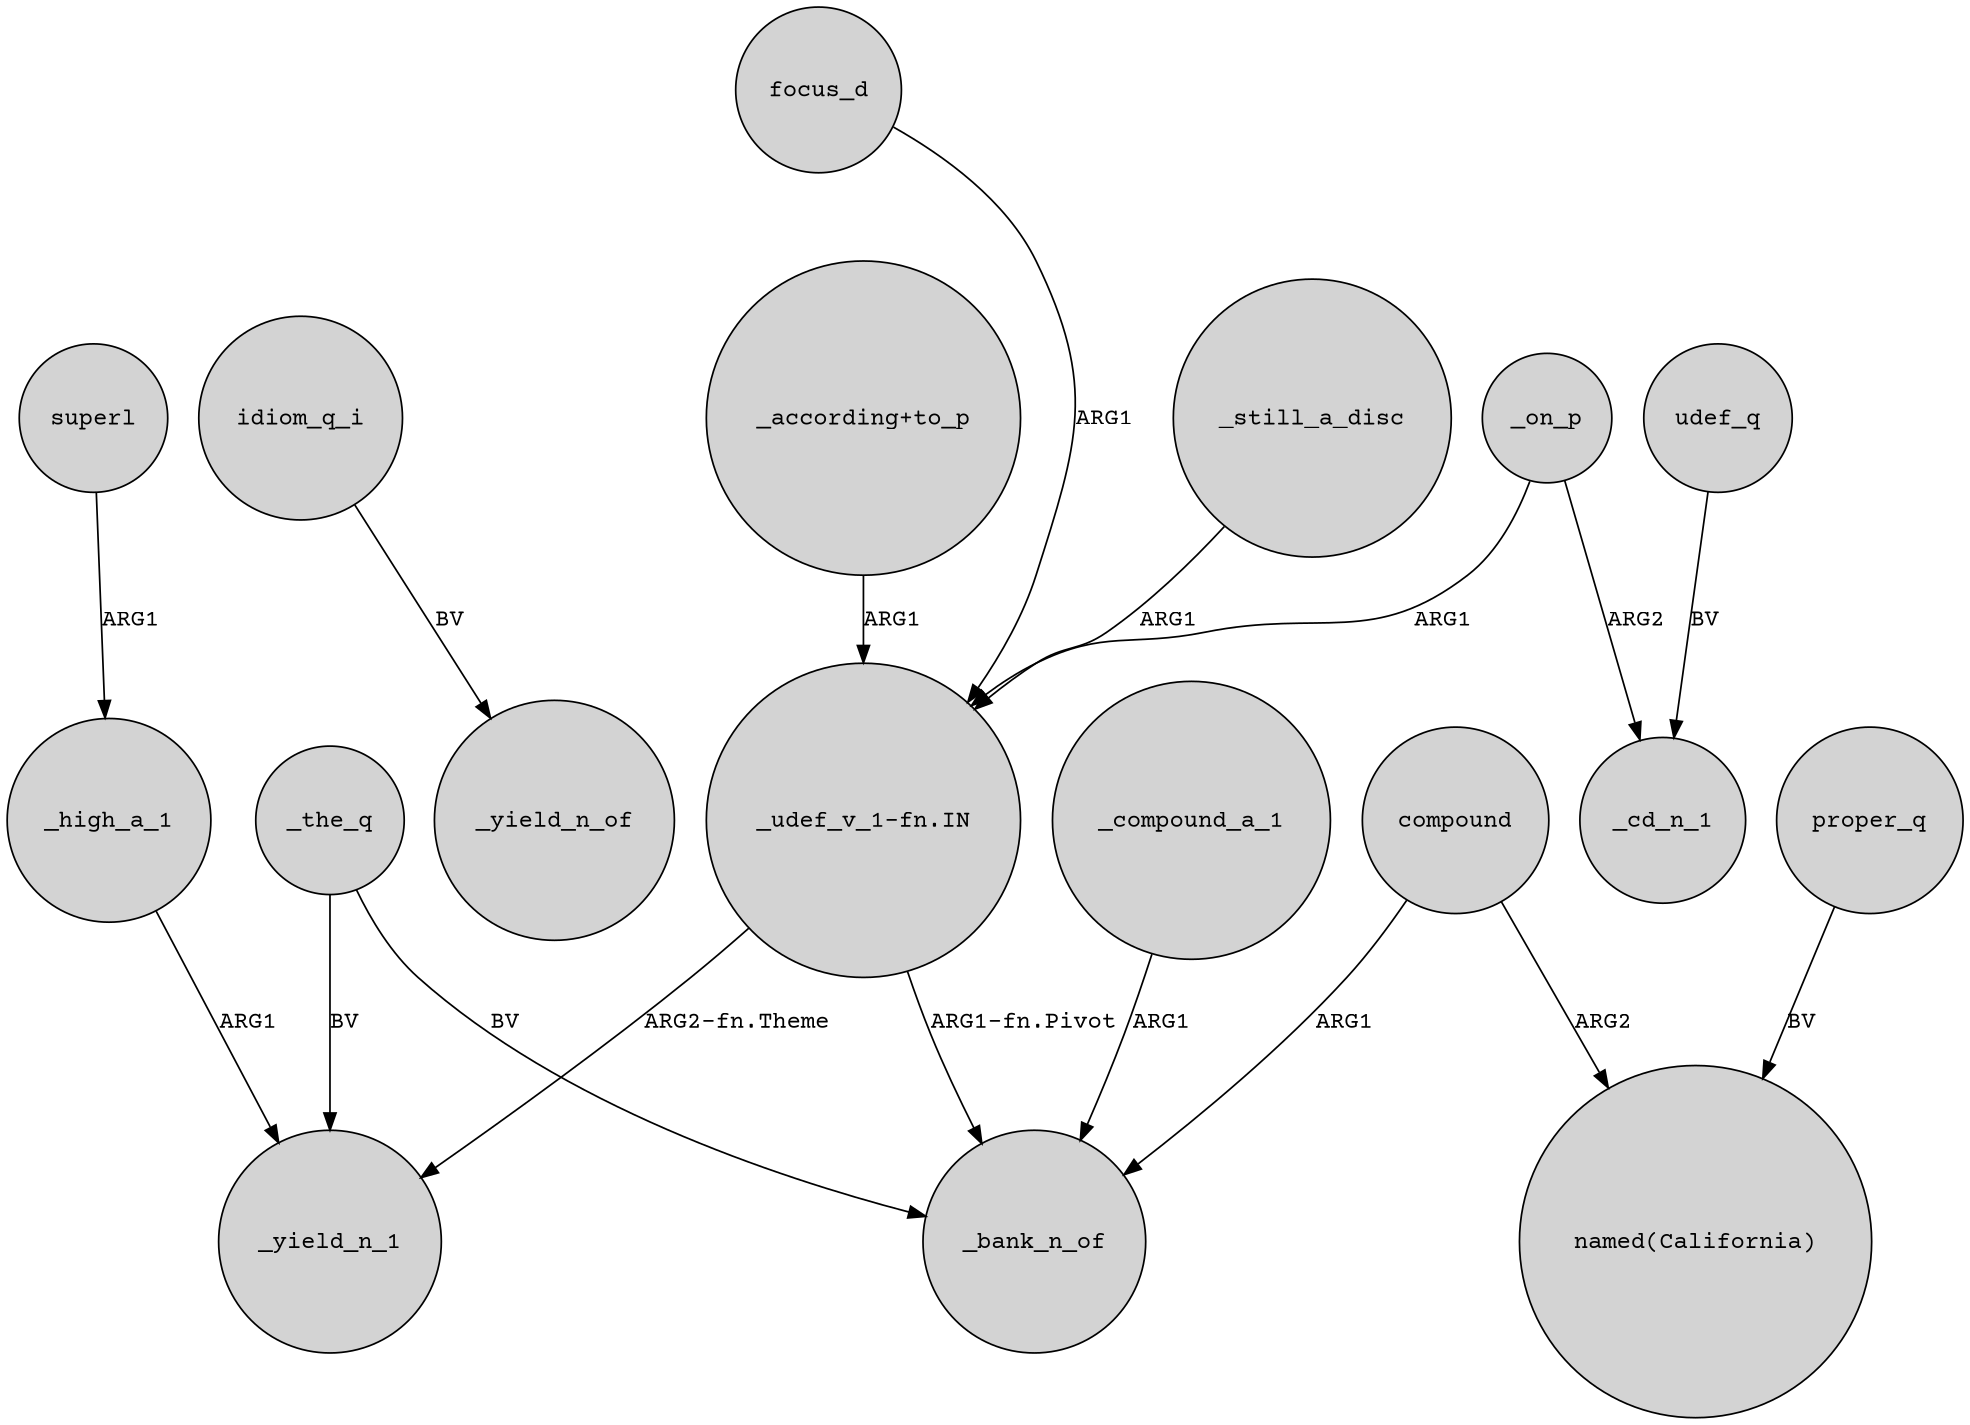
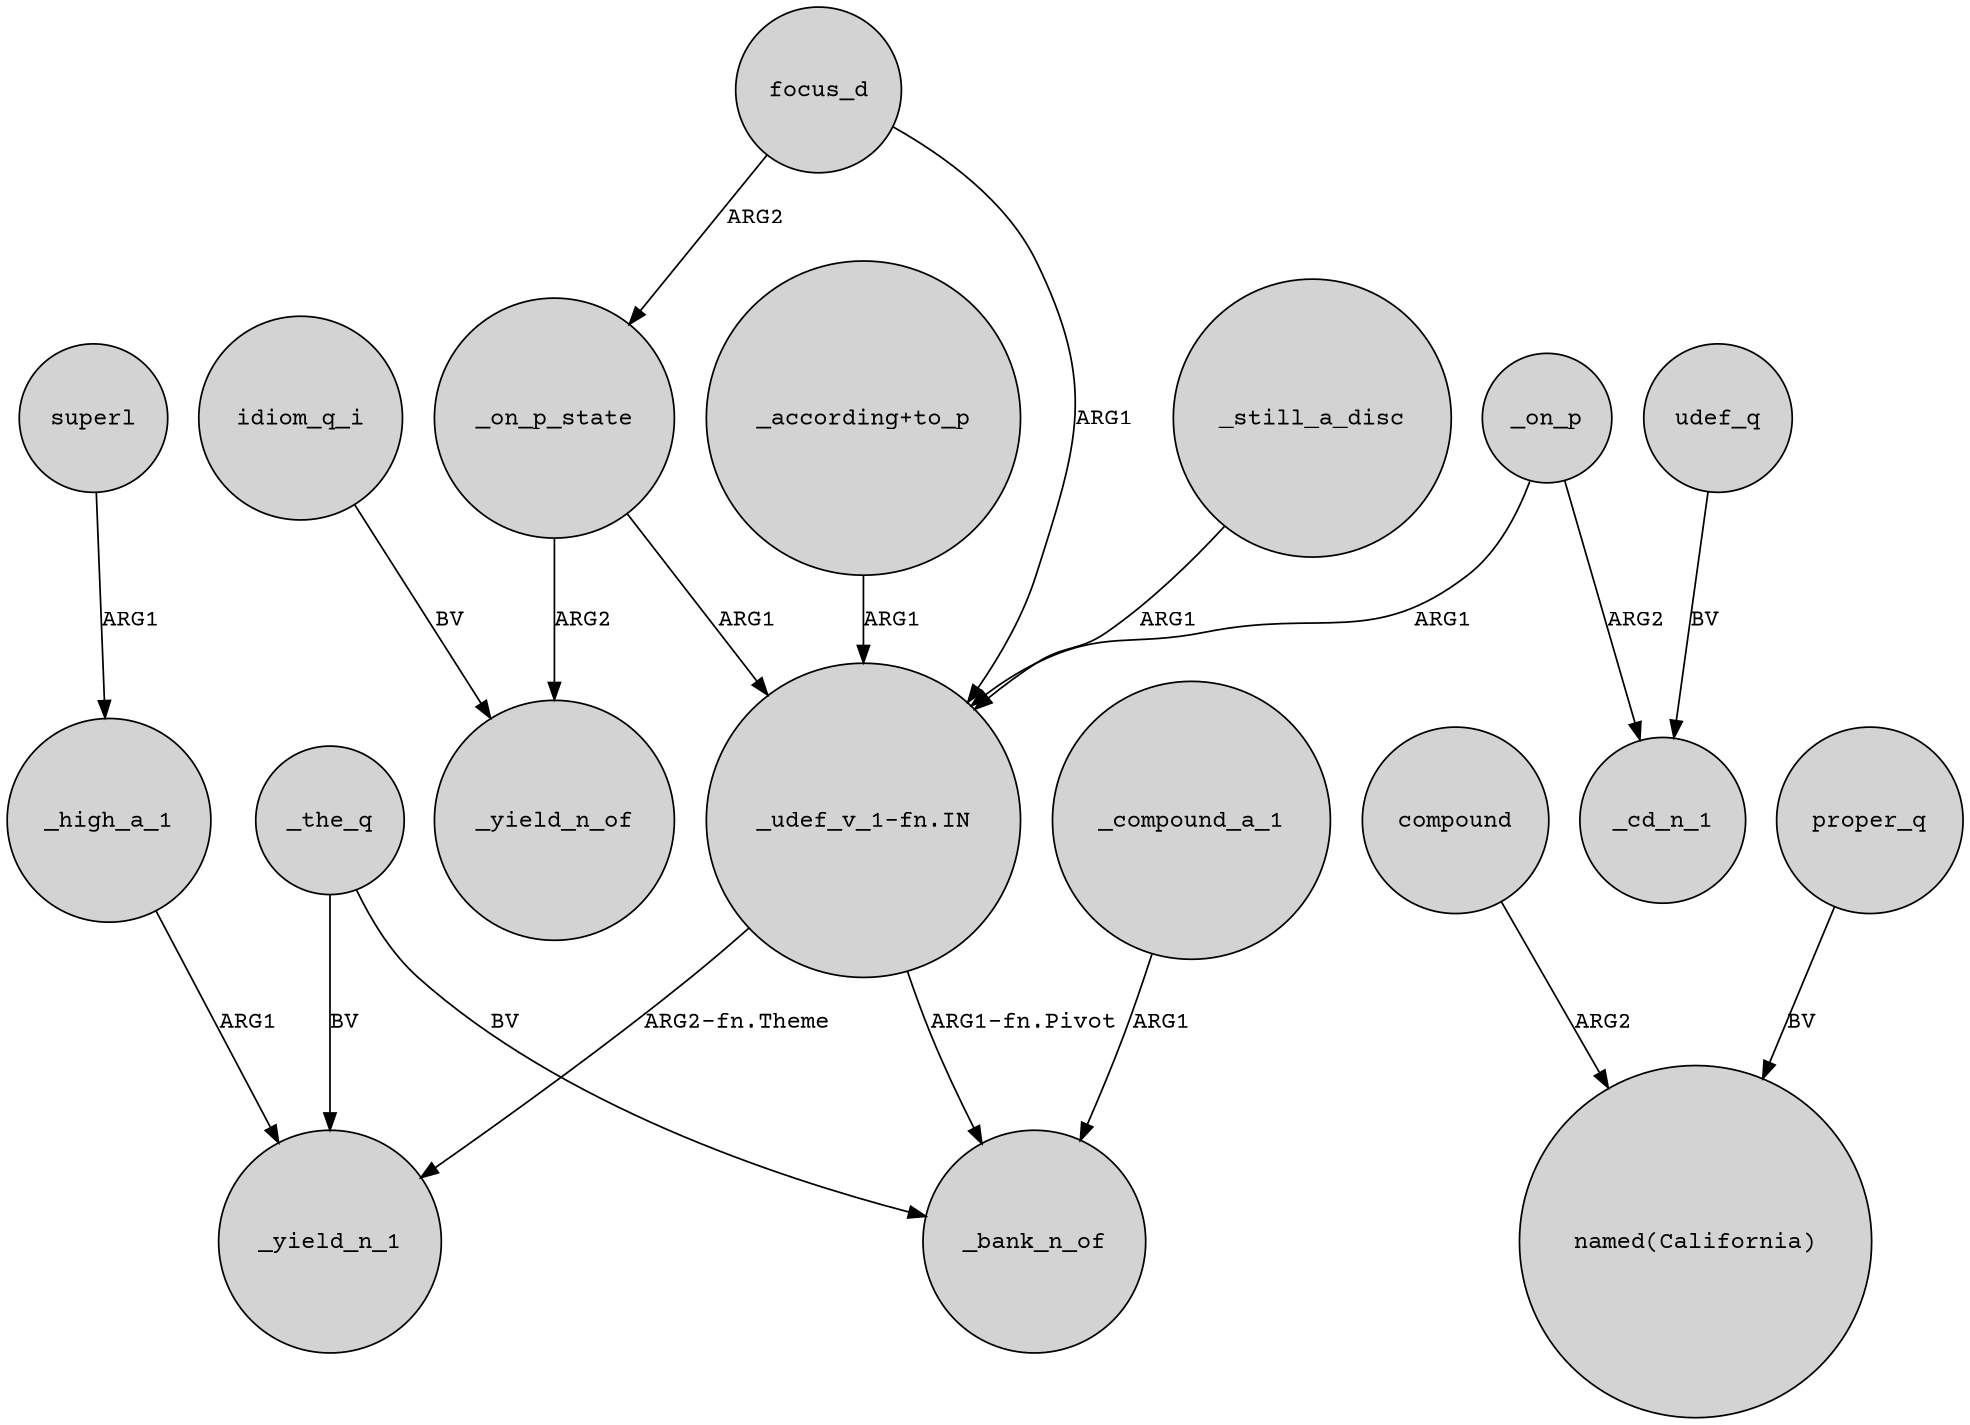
node "_on_p_state": added
edge "compound" -> "_bank_n_of": removed, label "ARG1"
